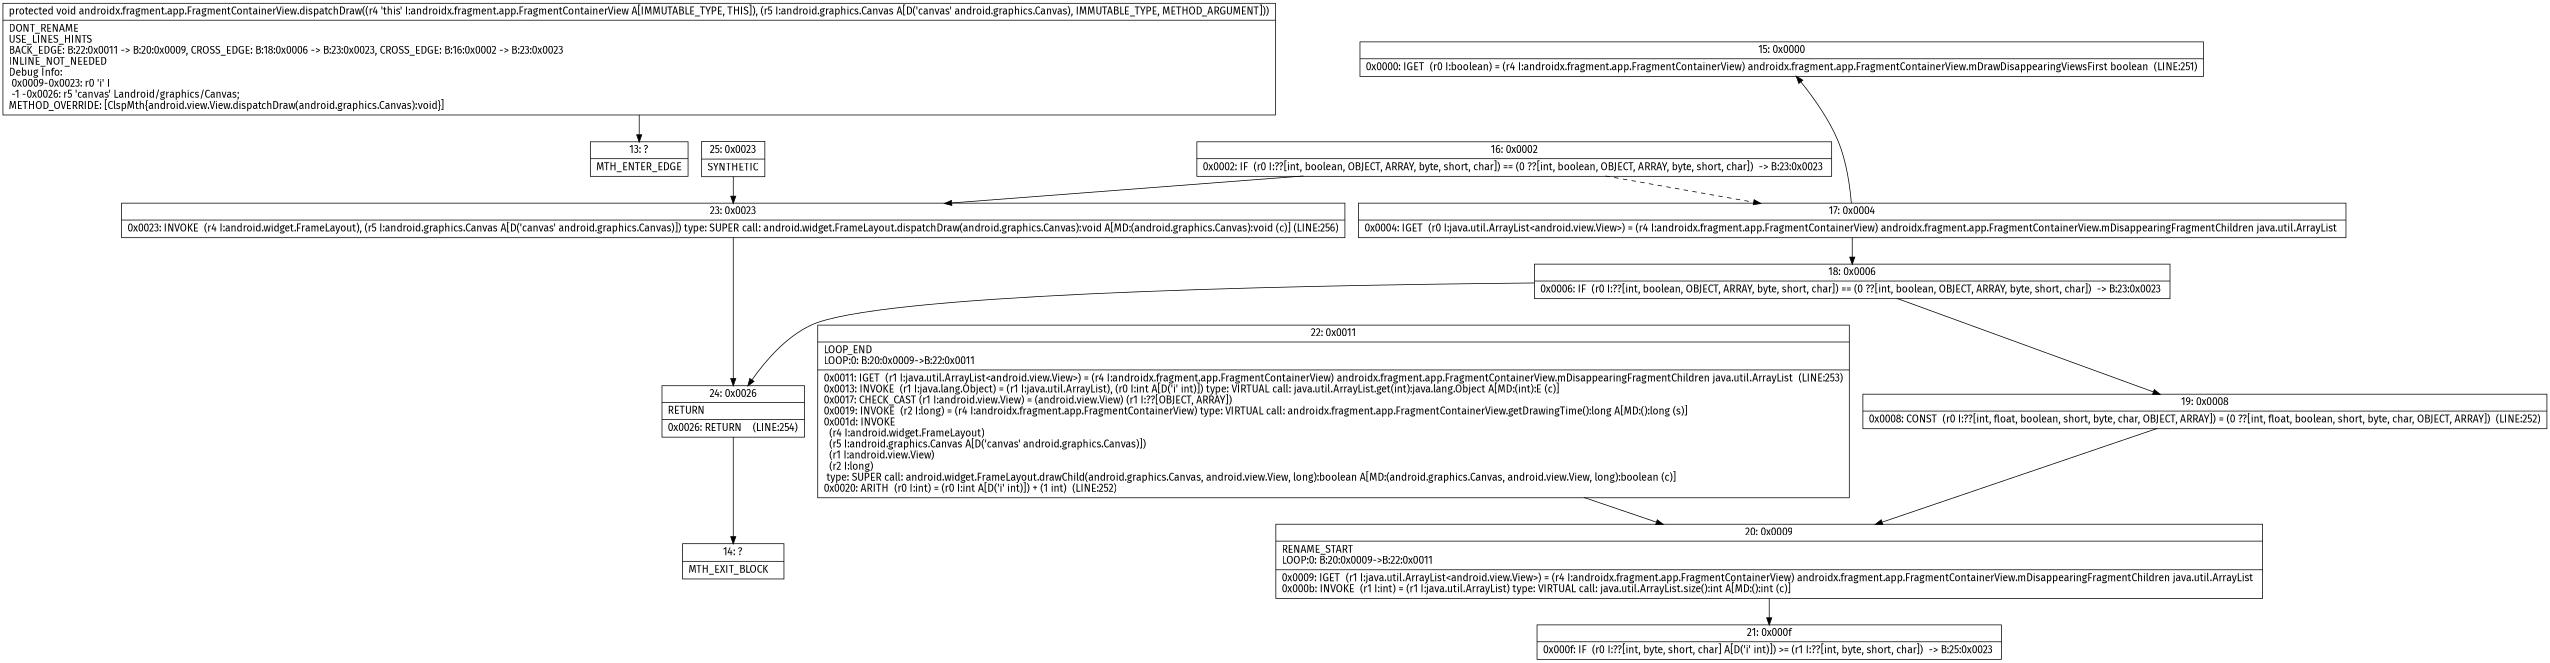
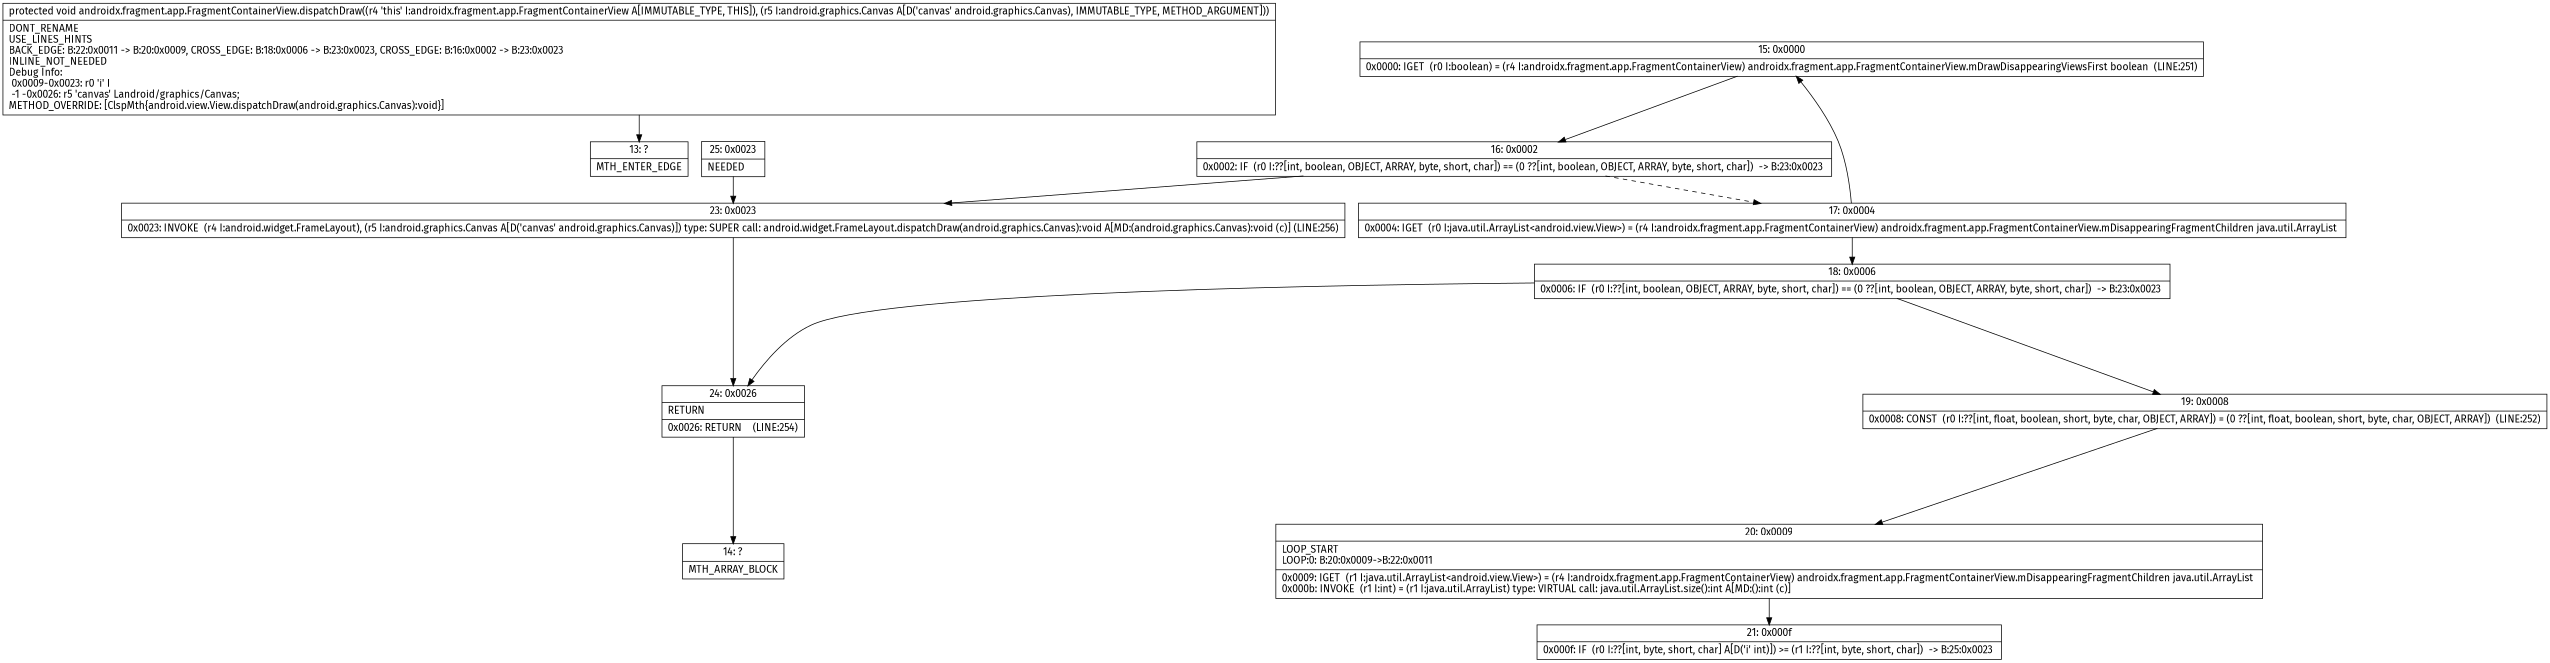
edge "15: 0x0000" -> "16: 0x0002": added
node "25: 0x0023": text "SYNTHETIC" -> "NEEDED"
node "22: 0x0011": removed
node "20: 0x0009": text "RENAME_START" -> "LOOP_START"
node "14: ?": text "MTH_EXIT_BLOCK" -> "MTH_ARRAY_BLOCK"
